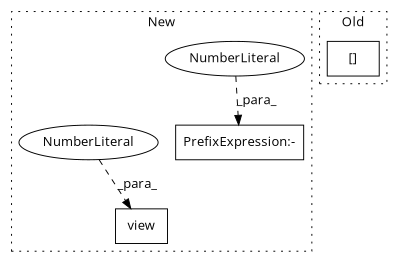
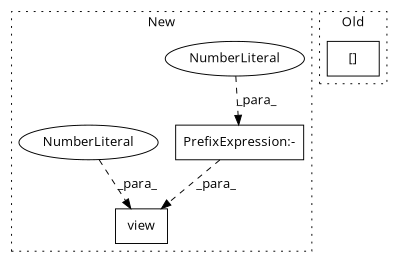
edge "PrefixExpression:-" -> "view": added, label "_para_"
